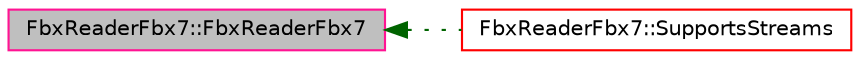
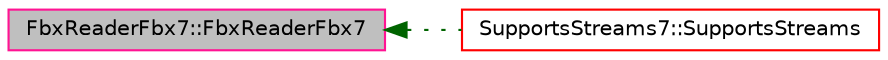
node "FbxReaderFbx7::SupportsStreams": label "FbxReaderFbx7::SupportsStreams" -> "SupportsStreams7::SupportsStreams"
